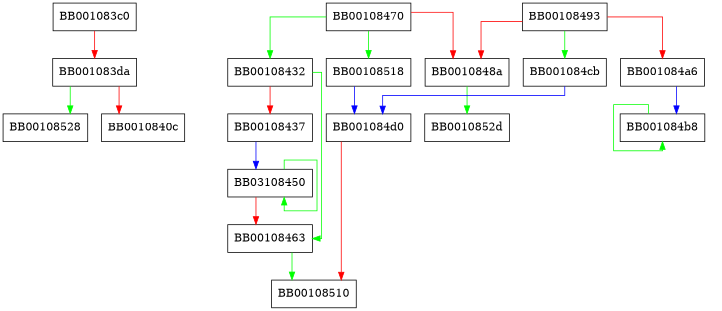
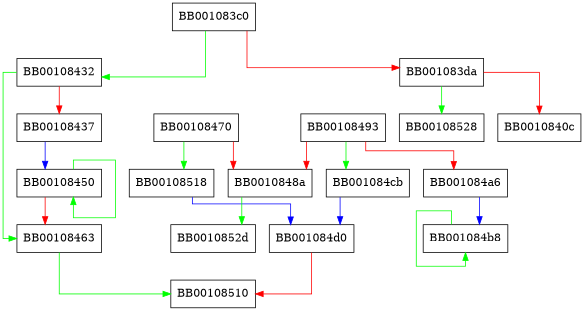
edge "BB00108470" -> "BB00108432": now "BB001083c0" -> "BB00108432"
node "BB03108450": label "BB03108450" -> "BB00108450"
